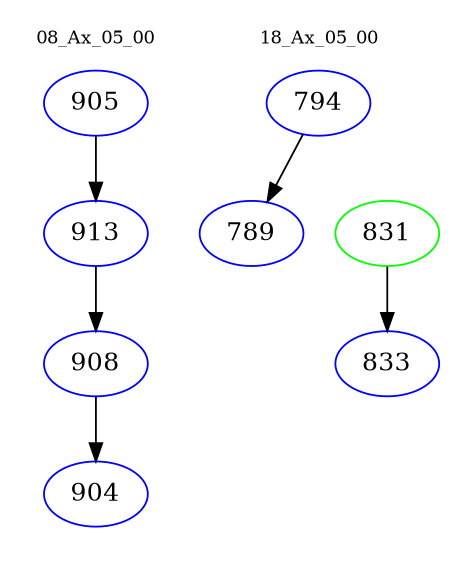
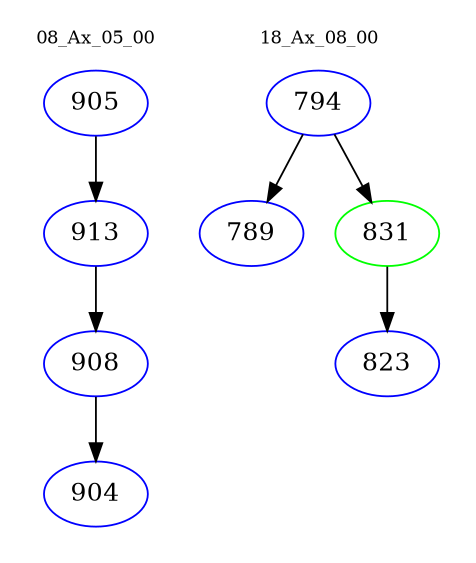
cluster "18_Ax_05_00": label "18_Ax_05_00" -> "18_Ax_08_00"
edge "794" -> "831": added
node "833": label "833" -> "823"
